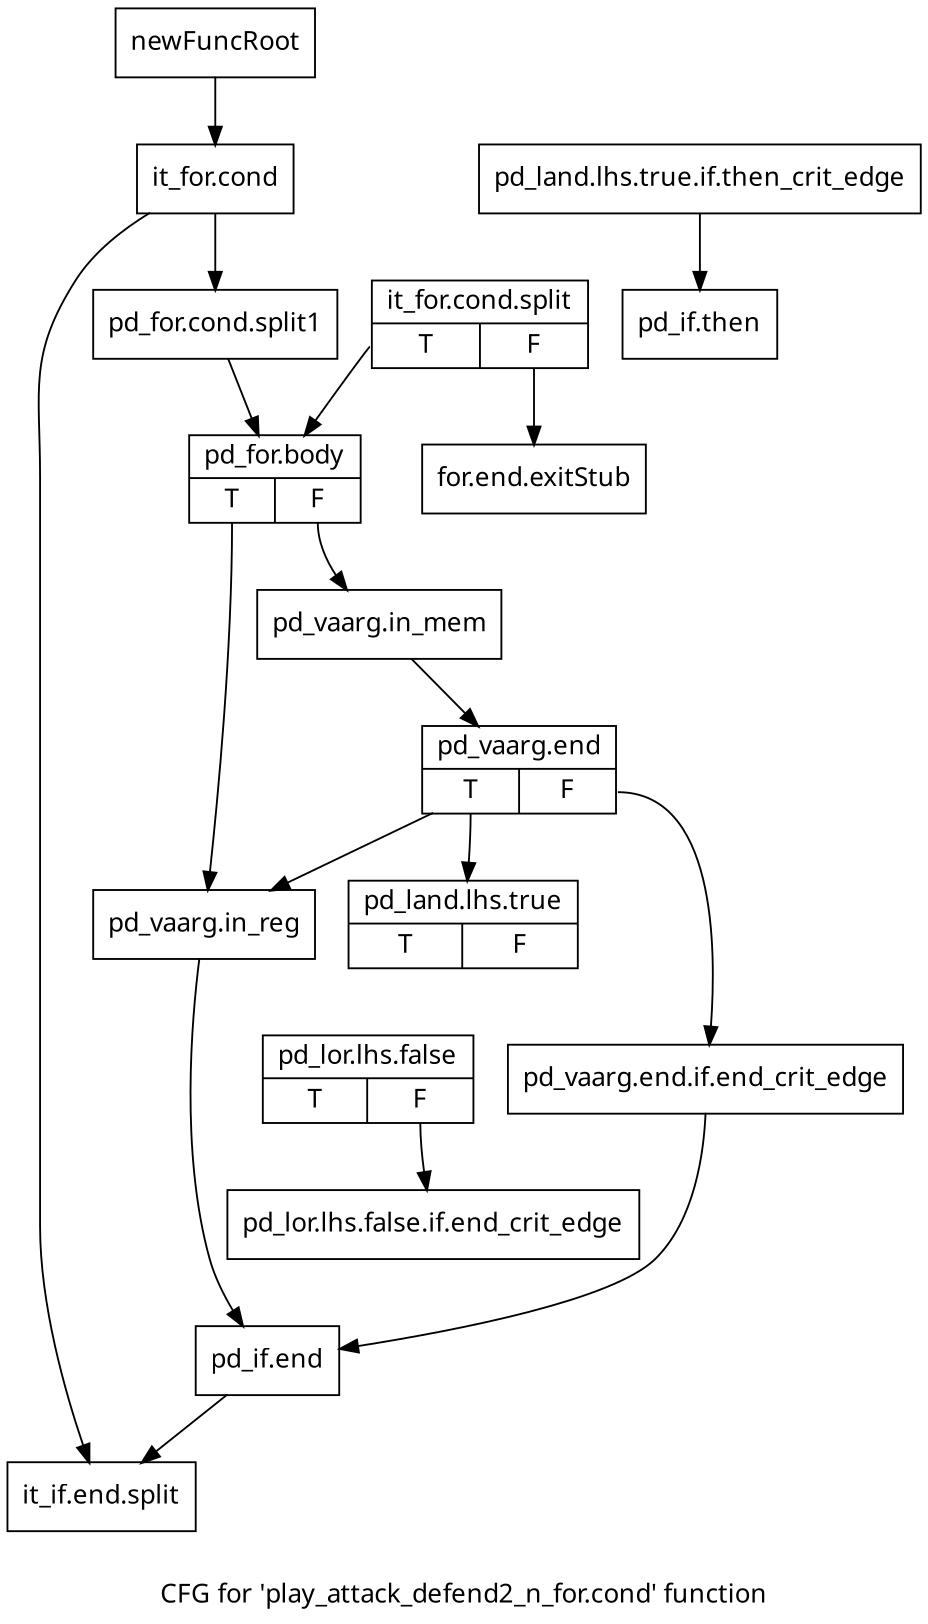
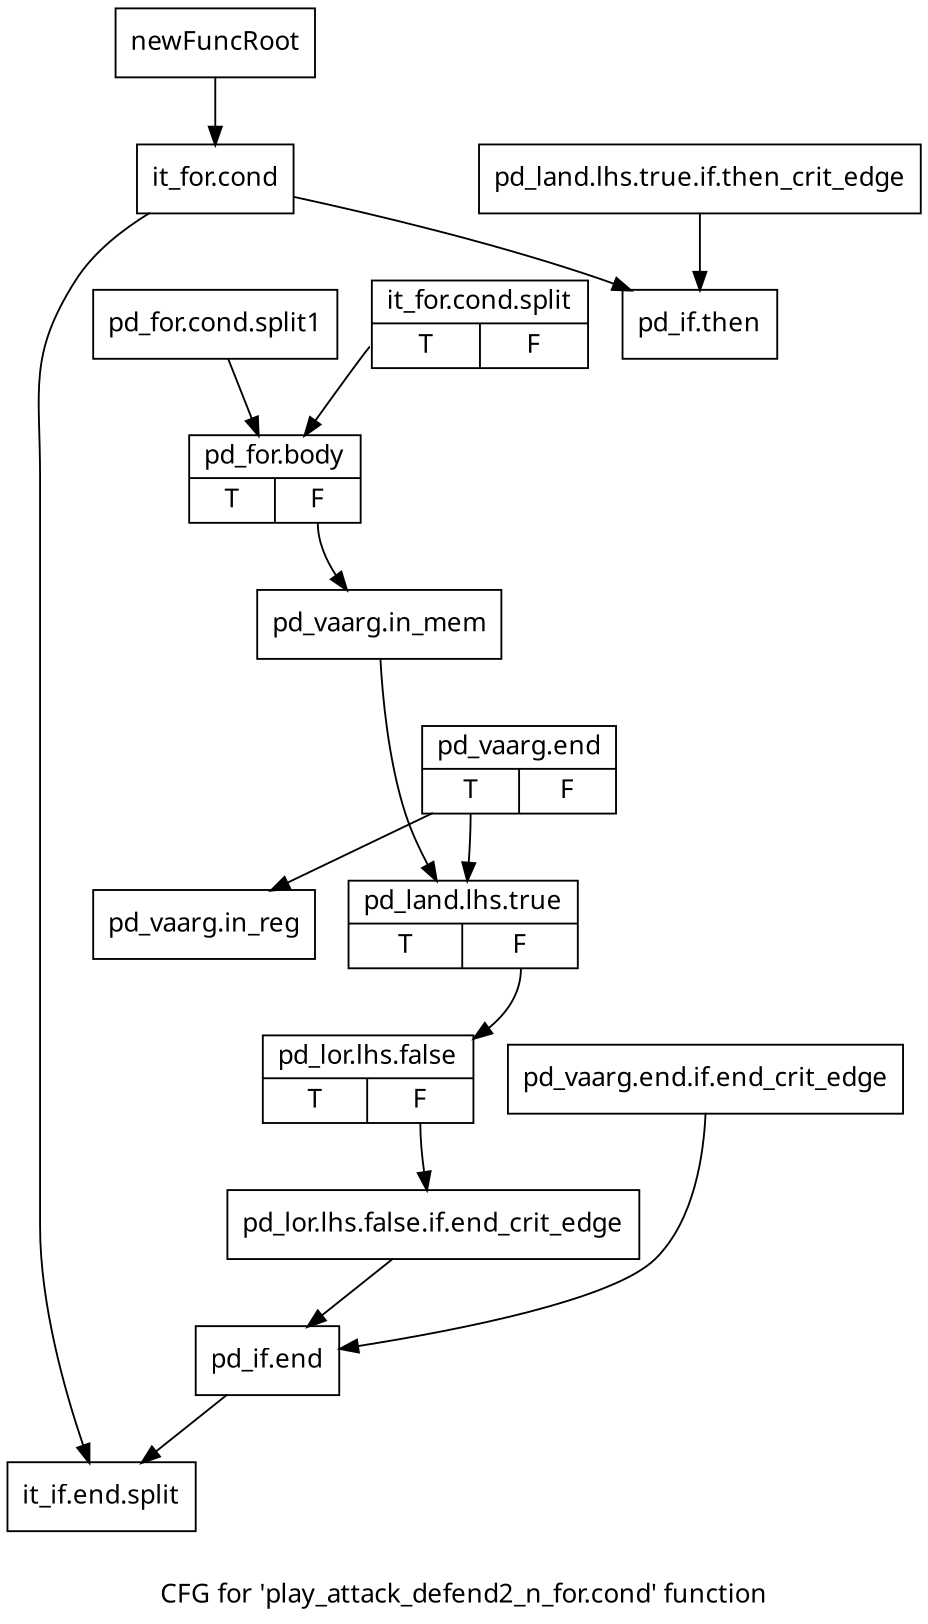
edge "it_for.cond" -> "pd_for.cond.split1": now "it_for.cond" -> "pd_if.then"
node "for.end.exitStub": removed
edge "pd_vaarg.in_mem" -> "pd_vaarg.end": now "pd_vaarg.in_mem" -> "pd_land.lhs.true"
edge "pd_for.body" -> "pd_vaarg.in_reg": removed
edge "pd_vaarg.end" -> "pd_vaarg.end.if.end_crit_edge": removed
edge "pd_land.lhs.true" -> "pd_lor.lhs.false": added
edge "pd_vaarg.in_reg" -> "pd_if.end": now "pd_lor.lhs.false.if.end_crit_edge" -> "pd_if.end"
